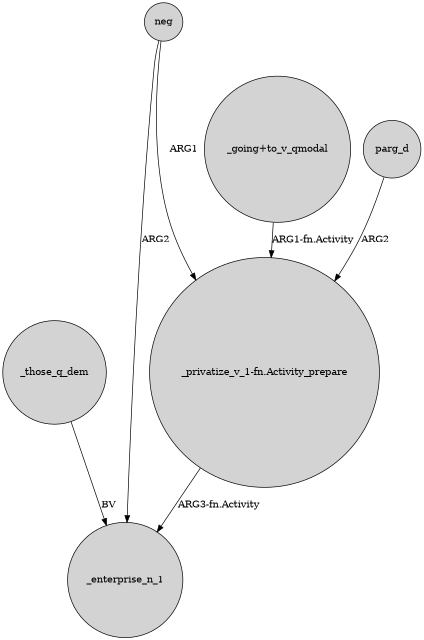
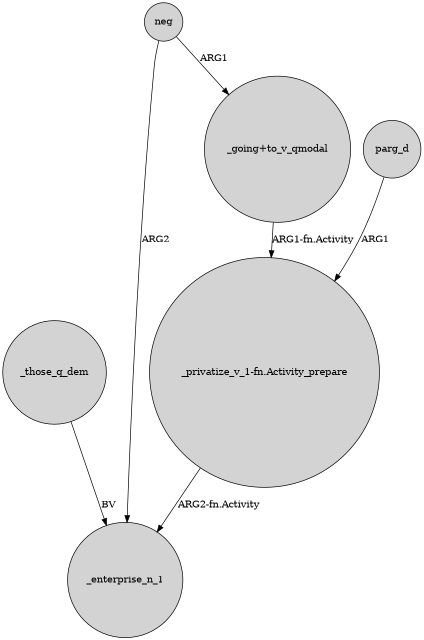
edge "neg" -> "_privatize_v_1-fn.Activity_prepare": now "neg" -> "_going+to_v_qmodal"
edge "parg_d" -> "_privatize_v_1-fn.Activity_prepare": label "ARG2" -> "ARG1"
edge "_privatize_v_1-fn.Activity_prepare" -> "_enterprise_n_1": label "ARG3-fn.Activity" -> "ARG2-fn.Activity"
